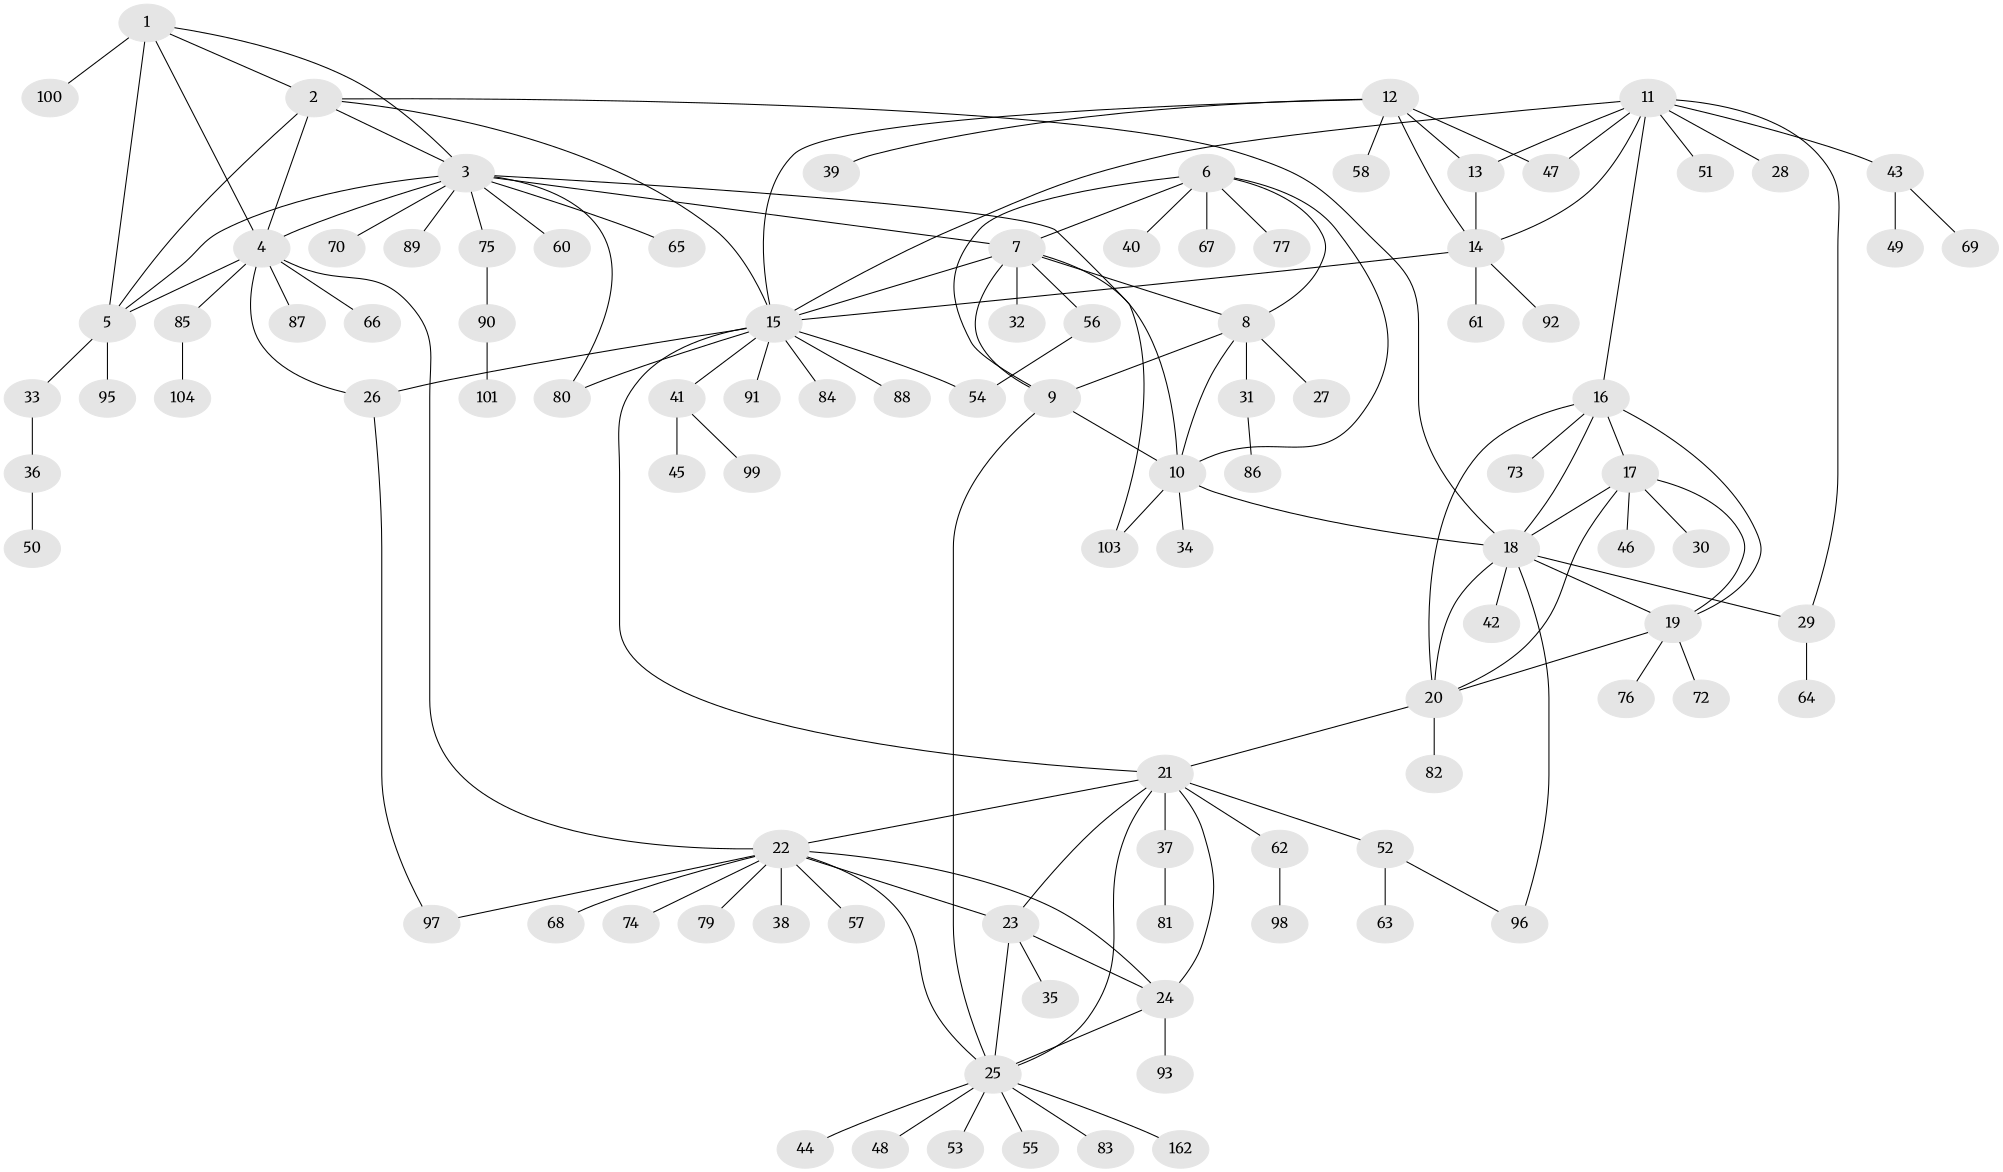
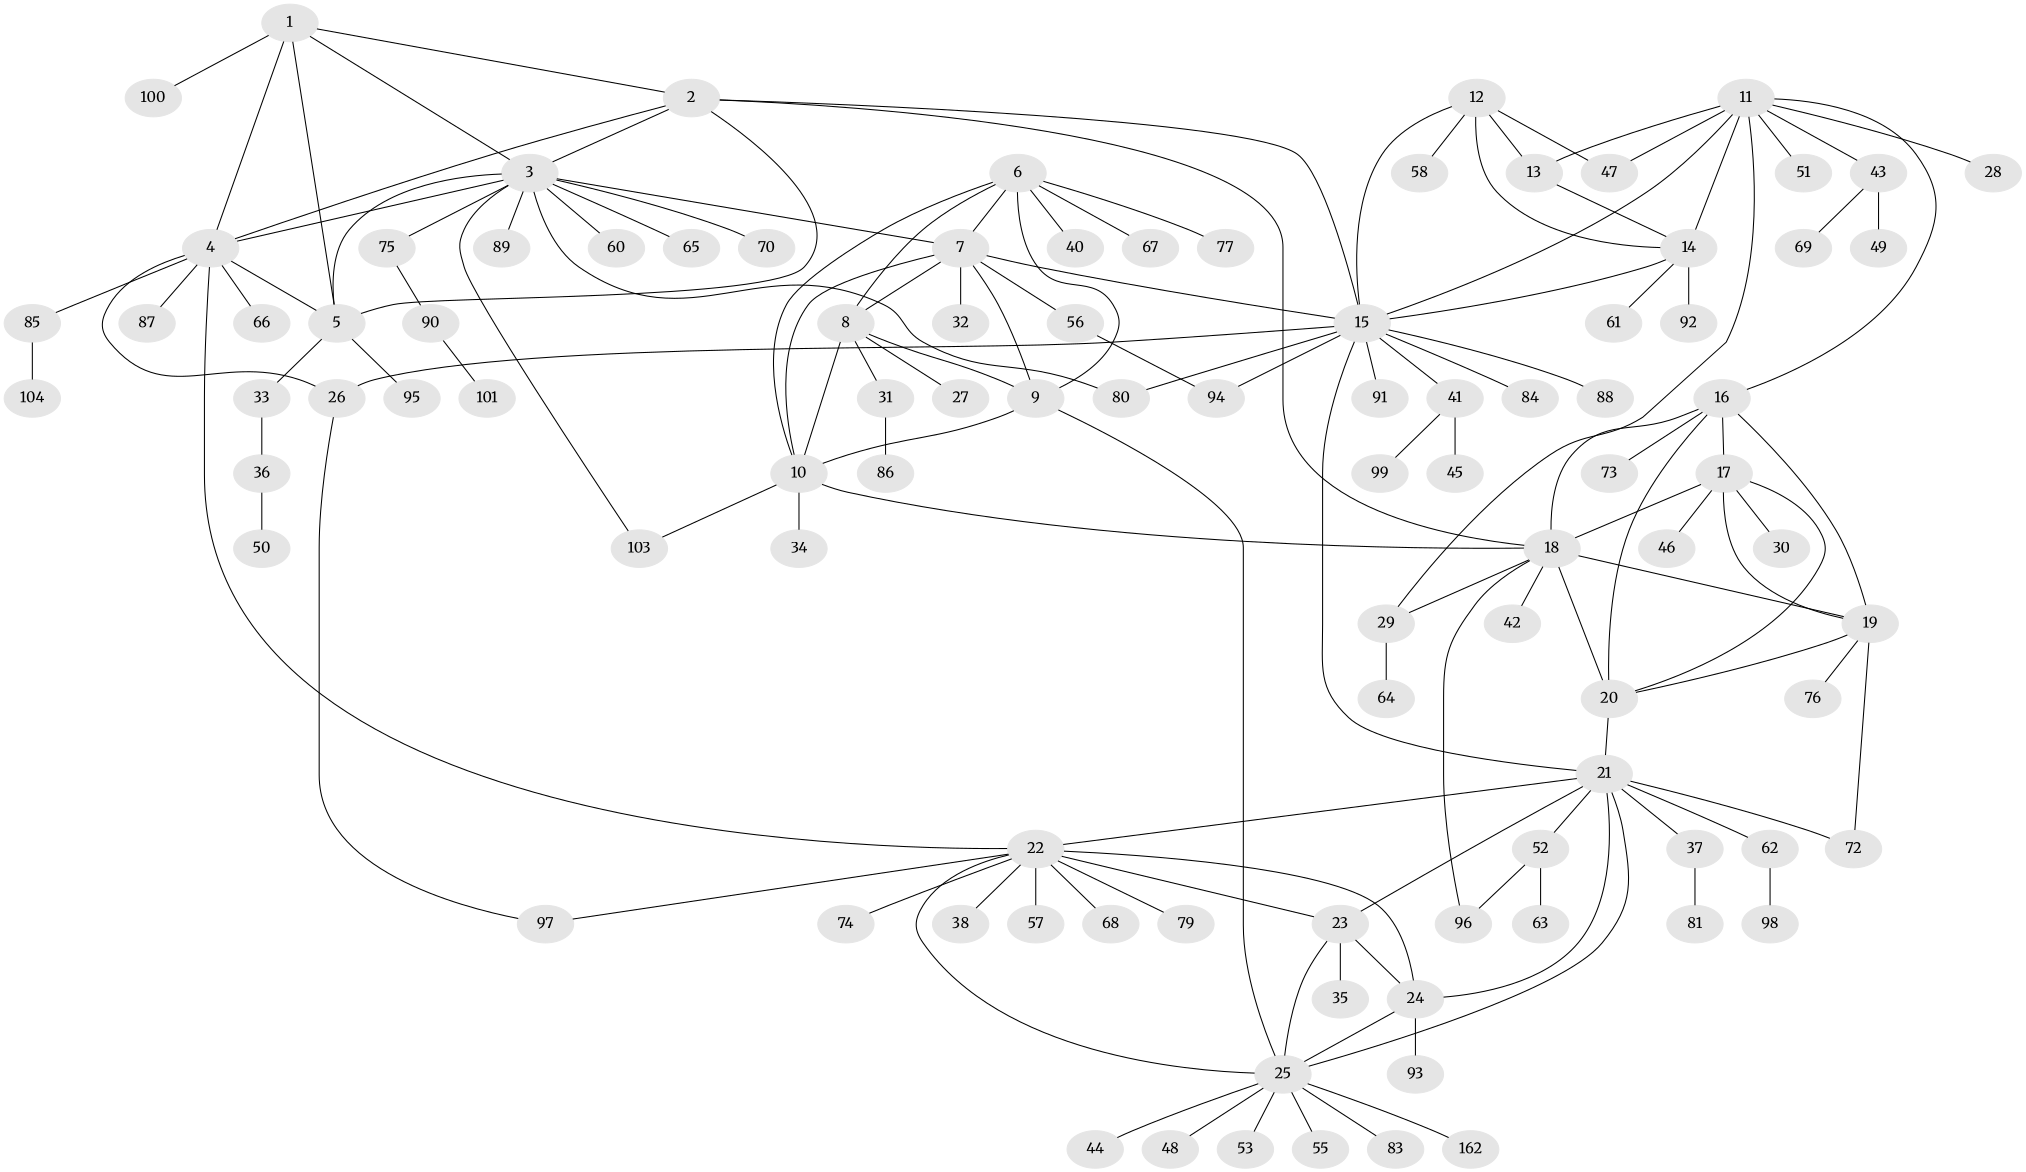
node "39": removed
node "54": label "54" -> "94"
node "82": removed
edge "21" -- "72": added
